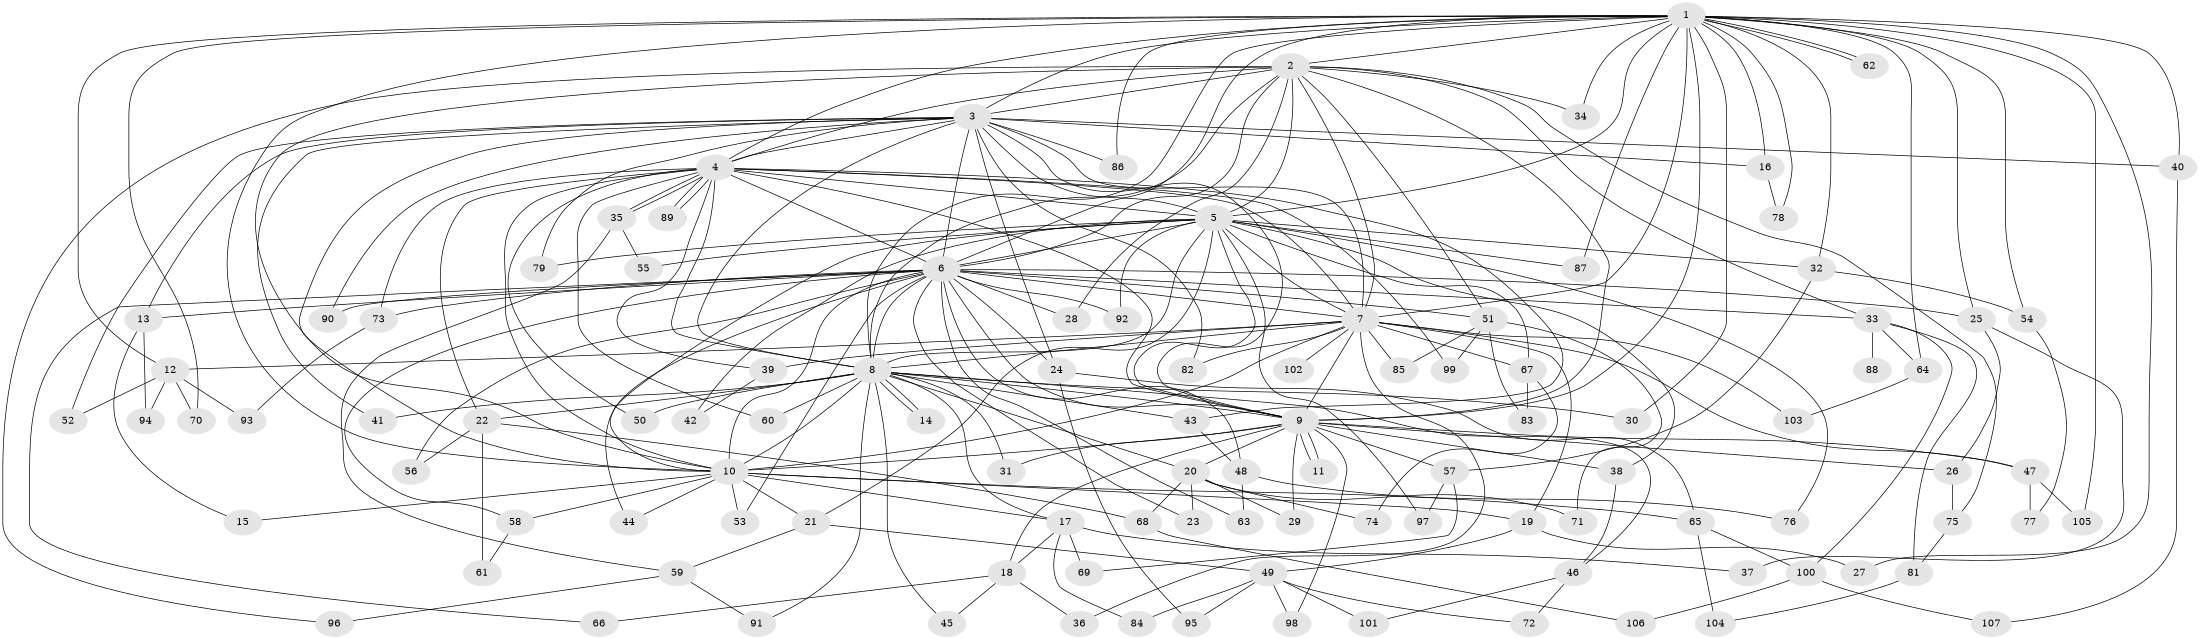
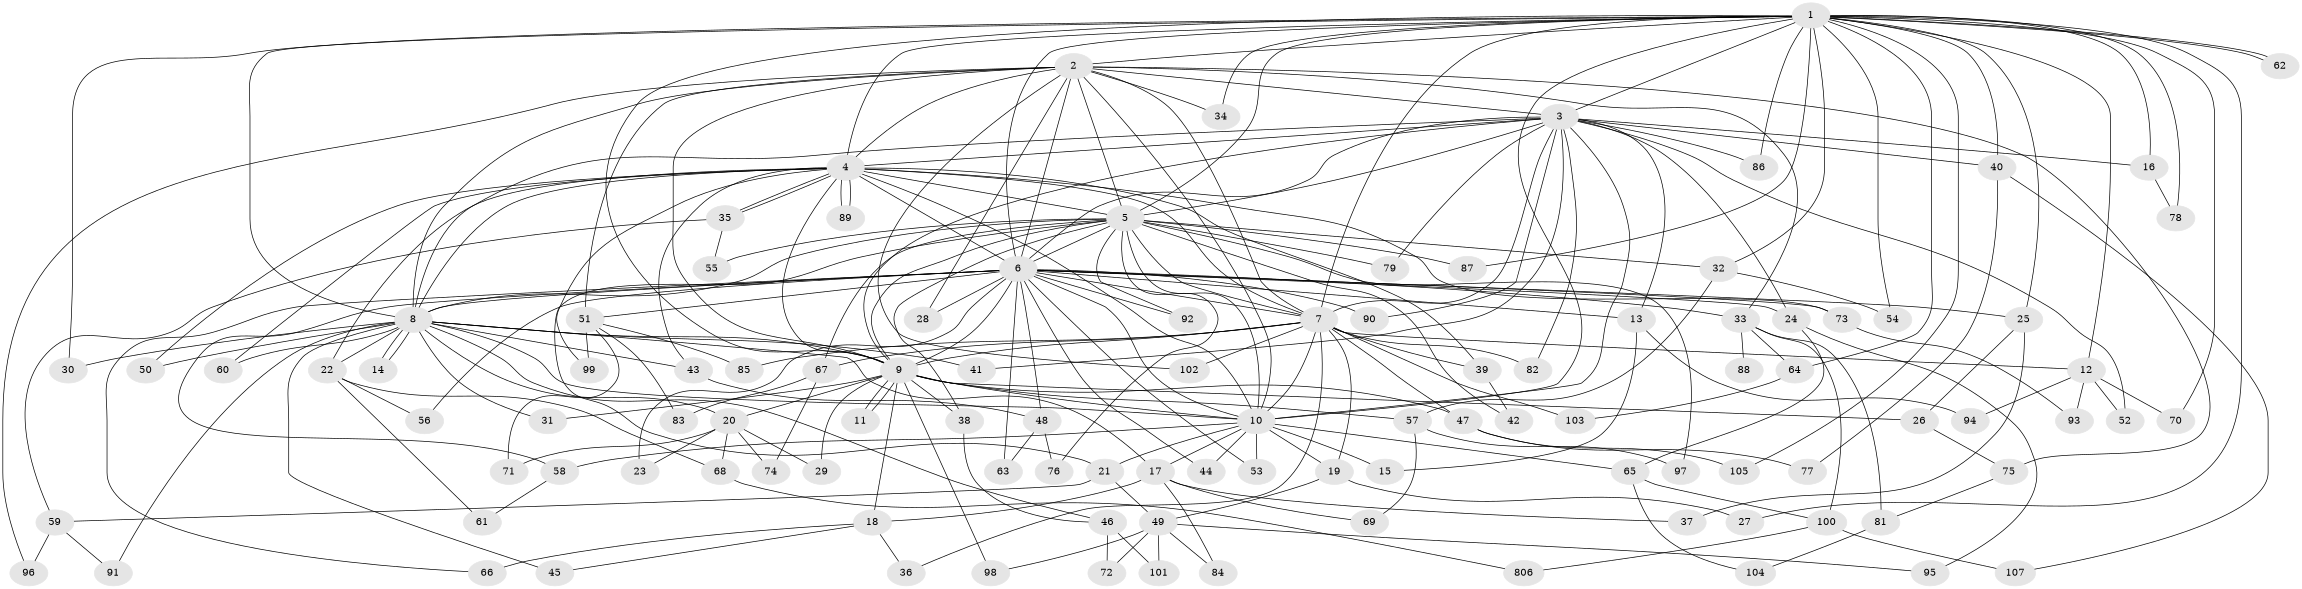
edge "2" -- "102": added
edge "7" -- "8": removed
edge "54" -- "77": now "40" -- "77"
node "106": label "106" -> "806"
